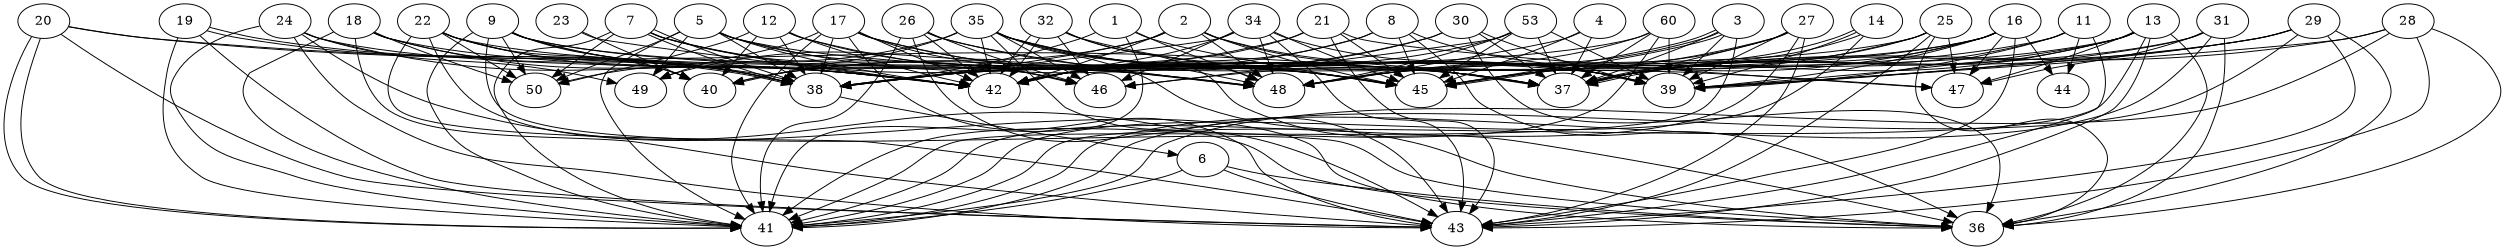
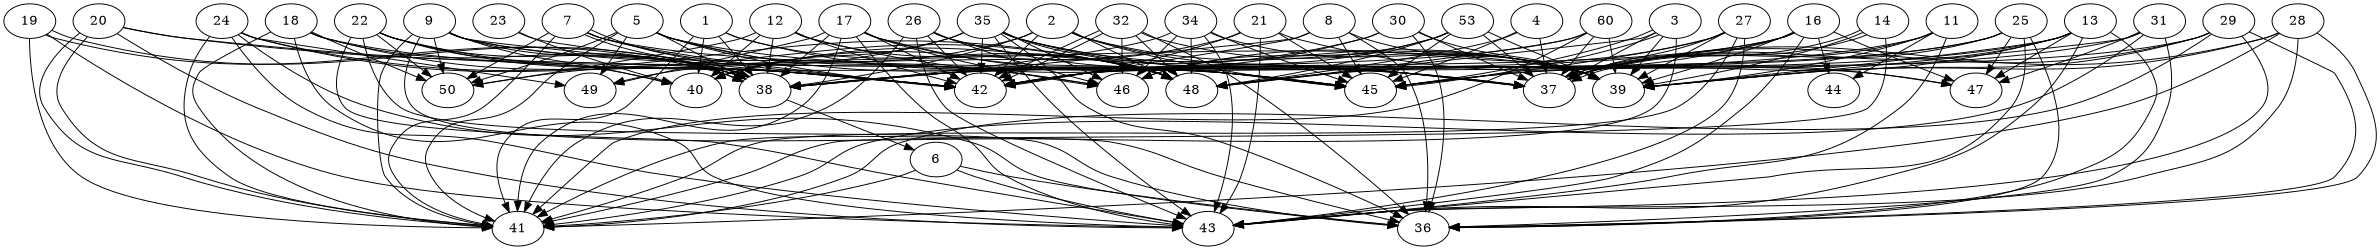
edge "1" -> "40": added
edge "34" -> "42": removed
edge "13" -> "41": removed
